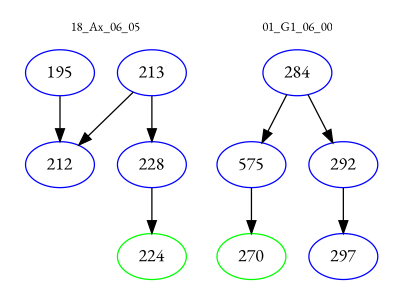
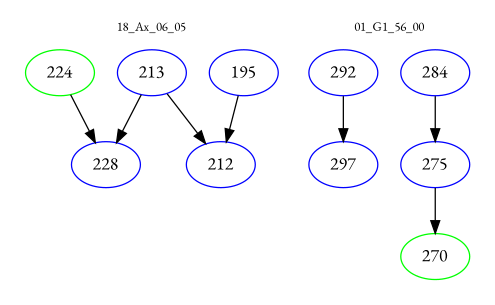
cluster "01_G1_06_00": label "01_G1_06_00" -> "01_G1_56_00"
edge "284" -> "292": removed
node "575": label "575" -> "275"
edge "228" -> "224": reversed
